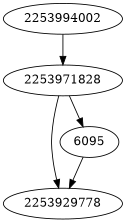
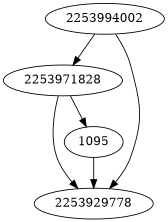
edge "2253994002" -> "2253929778": added
node "6095": label "6095" -> "1095"
